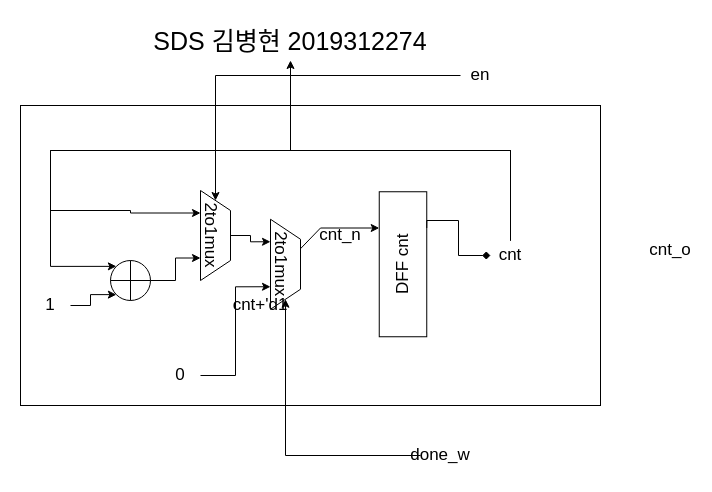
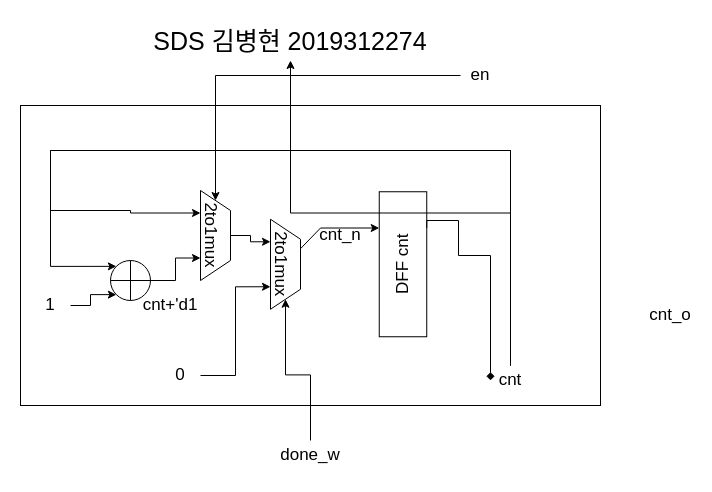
node "cnt_o": moved (671, 251) -> (671, 316)
node "cnt": moved (511, 256) -> (511, 381)
node "cnt+'d1": moved (261, 306) -> (171, 306)
node "done_w": moved (441, 456) -> (311, 456)
